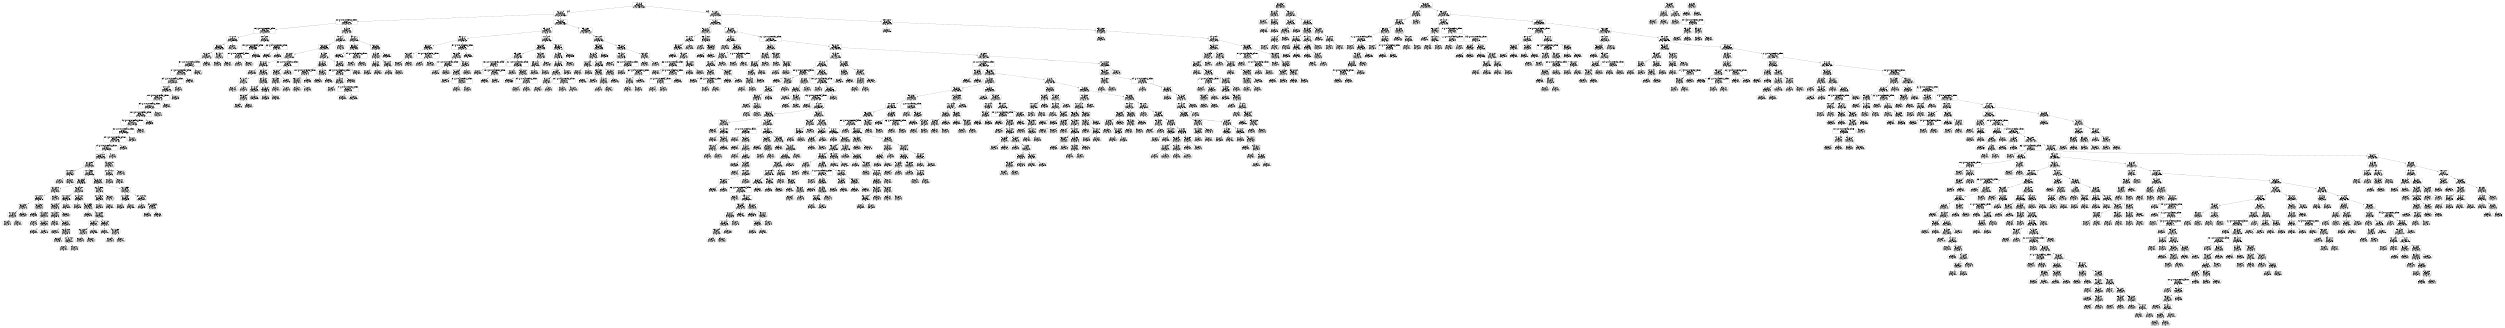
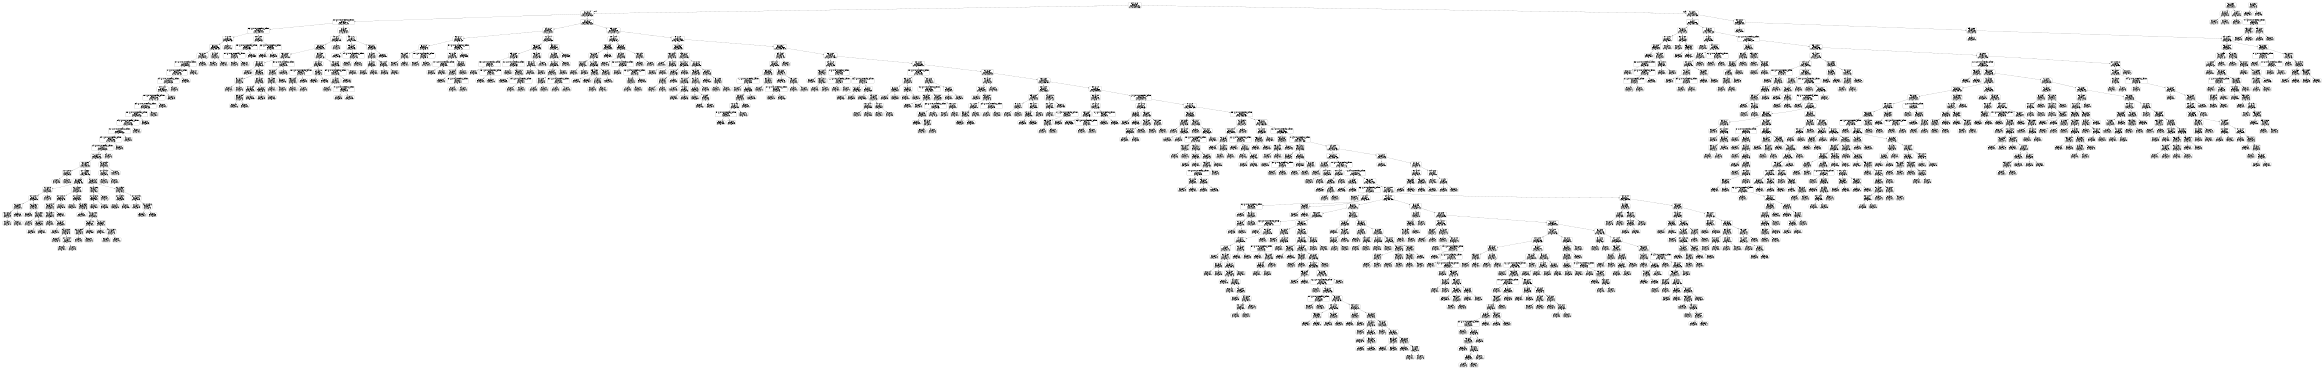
node "83 <= -4.8 gini = 0.5 samples = 1638 value = [1244, 1307]": added
node "152 <= 6.1 samples = 0.4 samples = 3 value = [4, 2]": label "152 <= 6.1 samples = 0.4 samples = 3 value = [4, 2]" -> "152 <= 6.1 gini = 0.4 samples = 3 value = [4, 2]"
